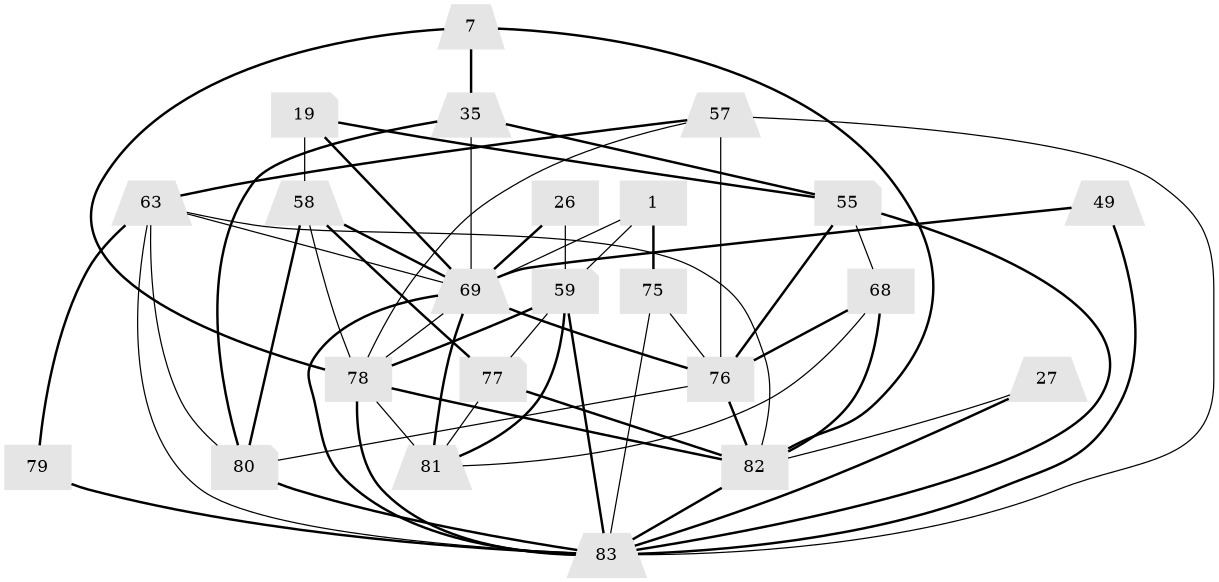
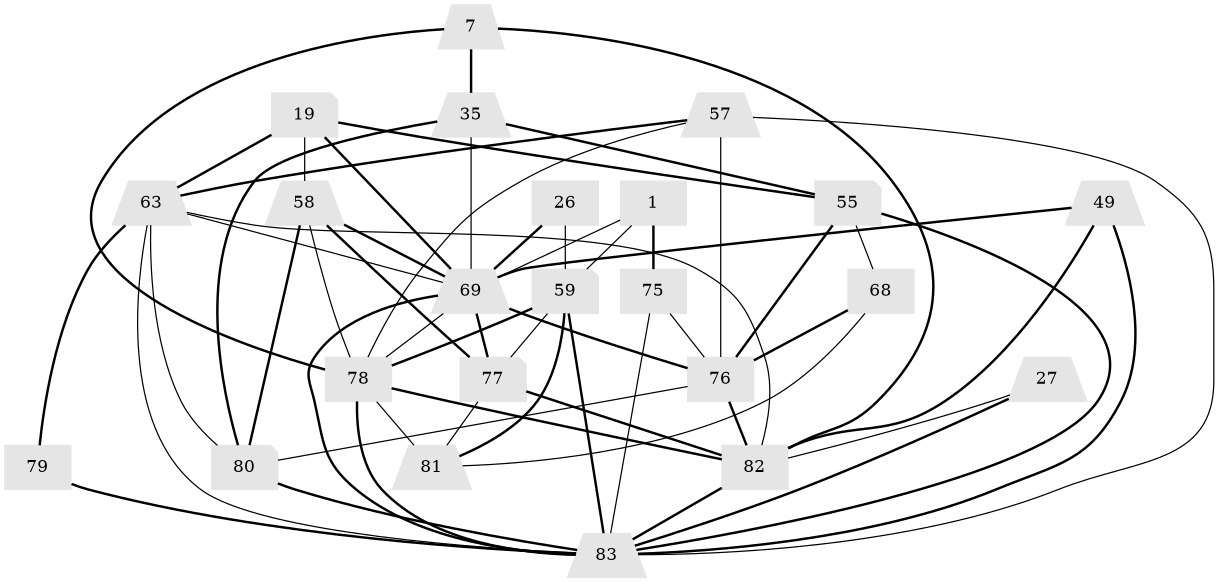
edge "19" -- "63": added
edge "69" -- "81": now "69" -- "77"
edge "68" -- "82": now "49" -- "82"
